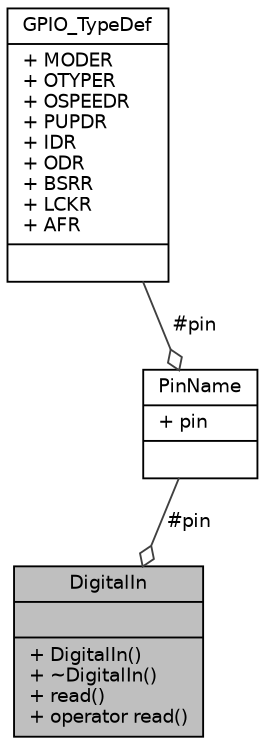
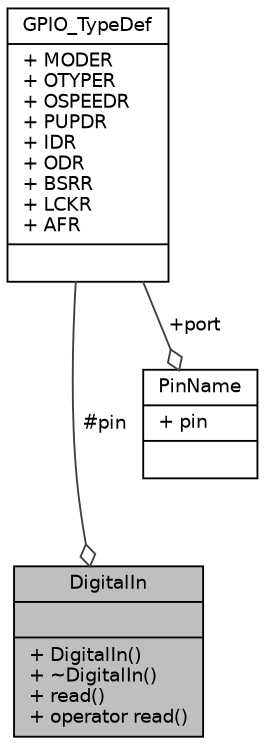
edge "GPIO_TypeDef" -> "PinName": label " #pin" -> " +port"
edge "PinName" -> "DigitalIn": now "GPIO_TypeDef" -> "DigitalIn"
